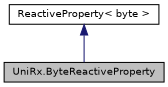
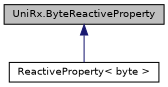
edge "UniRx.ByteReactiveProperty" -> "ReactiveProperty< byte >": reversed
